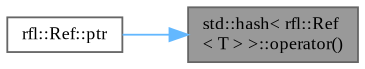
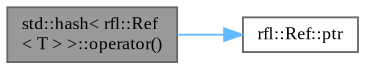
edge "rfl::Ref::ptr" -> "std::hash< rfl::Ref < T > >::operator()": reversed
